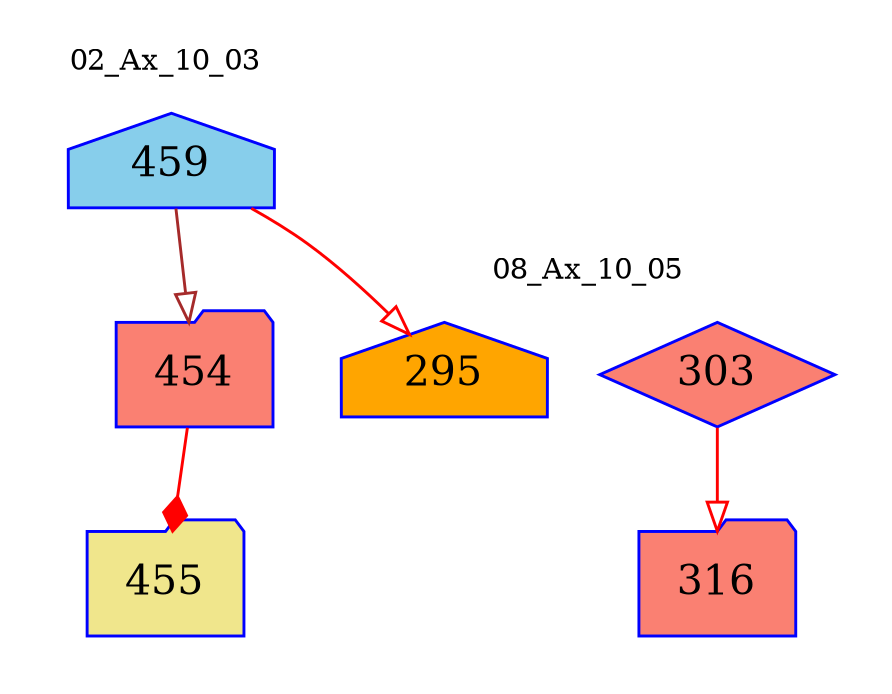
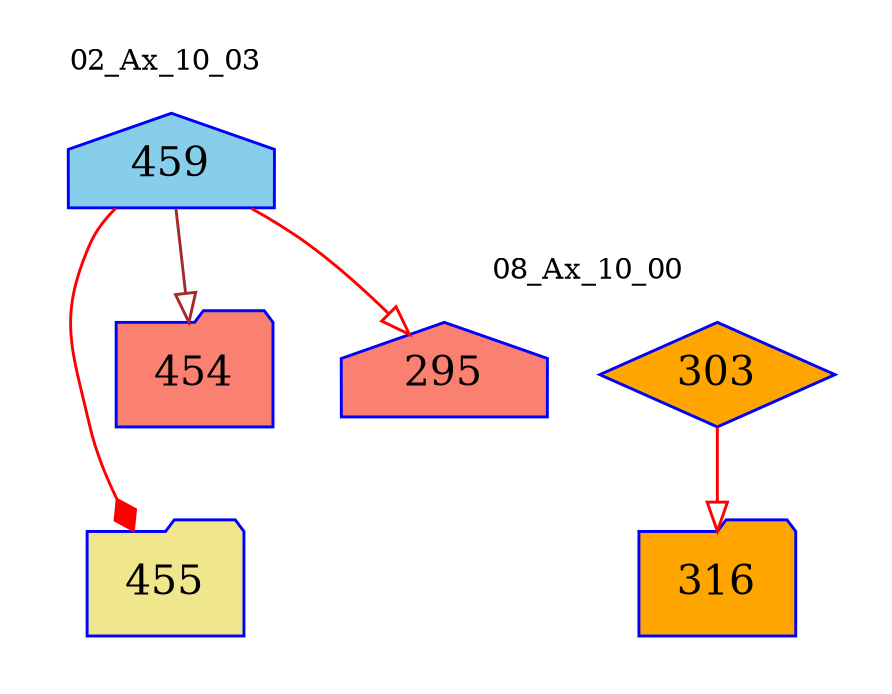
cluster "08_Ax_10_05": label "08_Ax_10_05" -> "08_Ax_10_00"
node "295": fillcolor orange -> salmon
node "303": fillcolor salmon -> orange
edge "454" -> "455": now "459" -> "455"
node "316": fillcolor salmon -> orange
